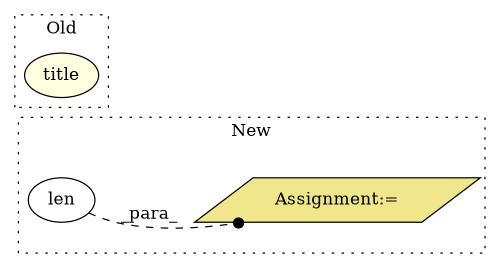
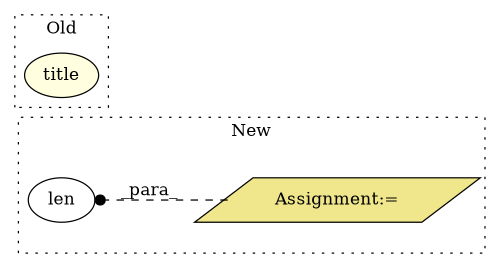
edge "len" -> "Assignment:=": reversed
